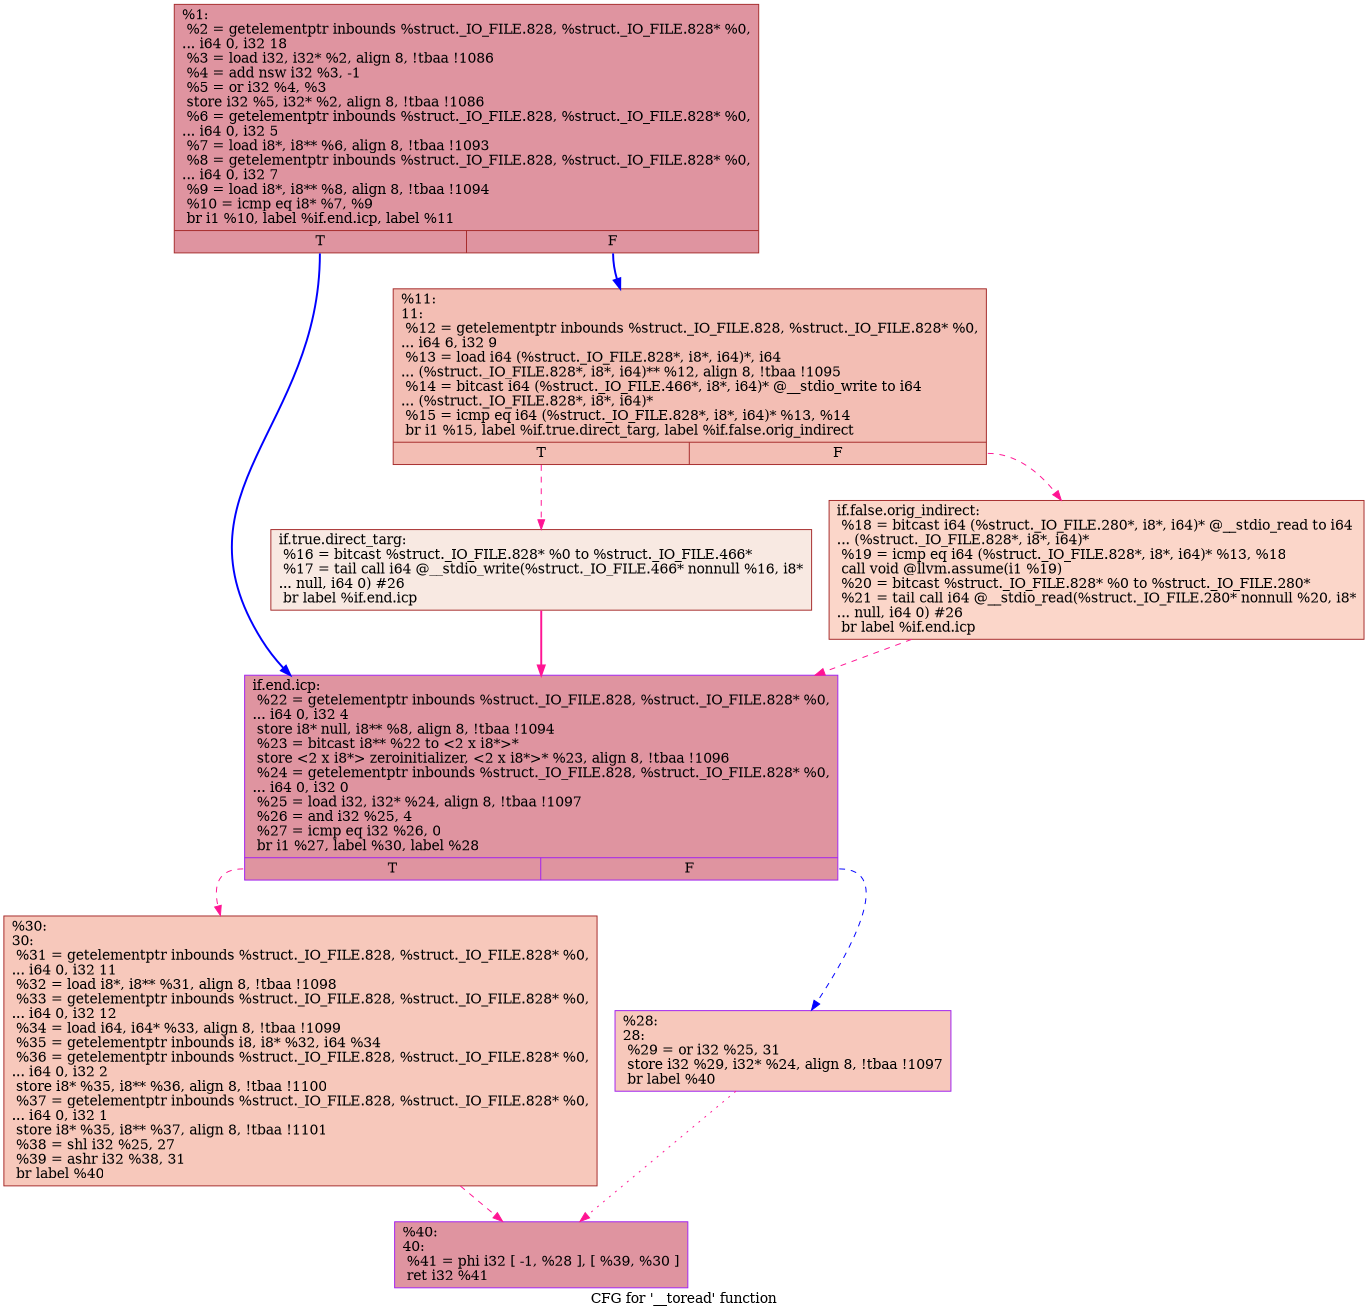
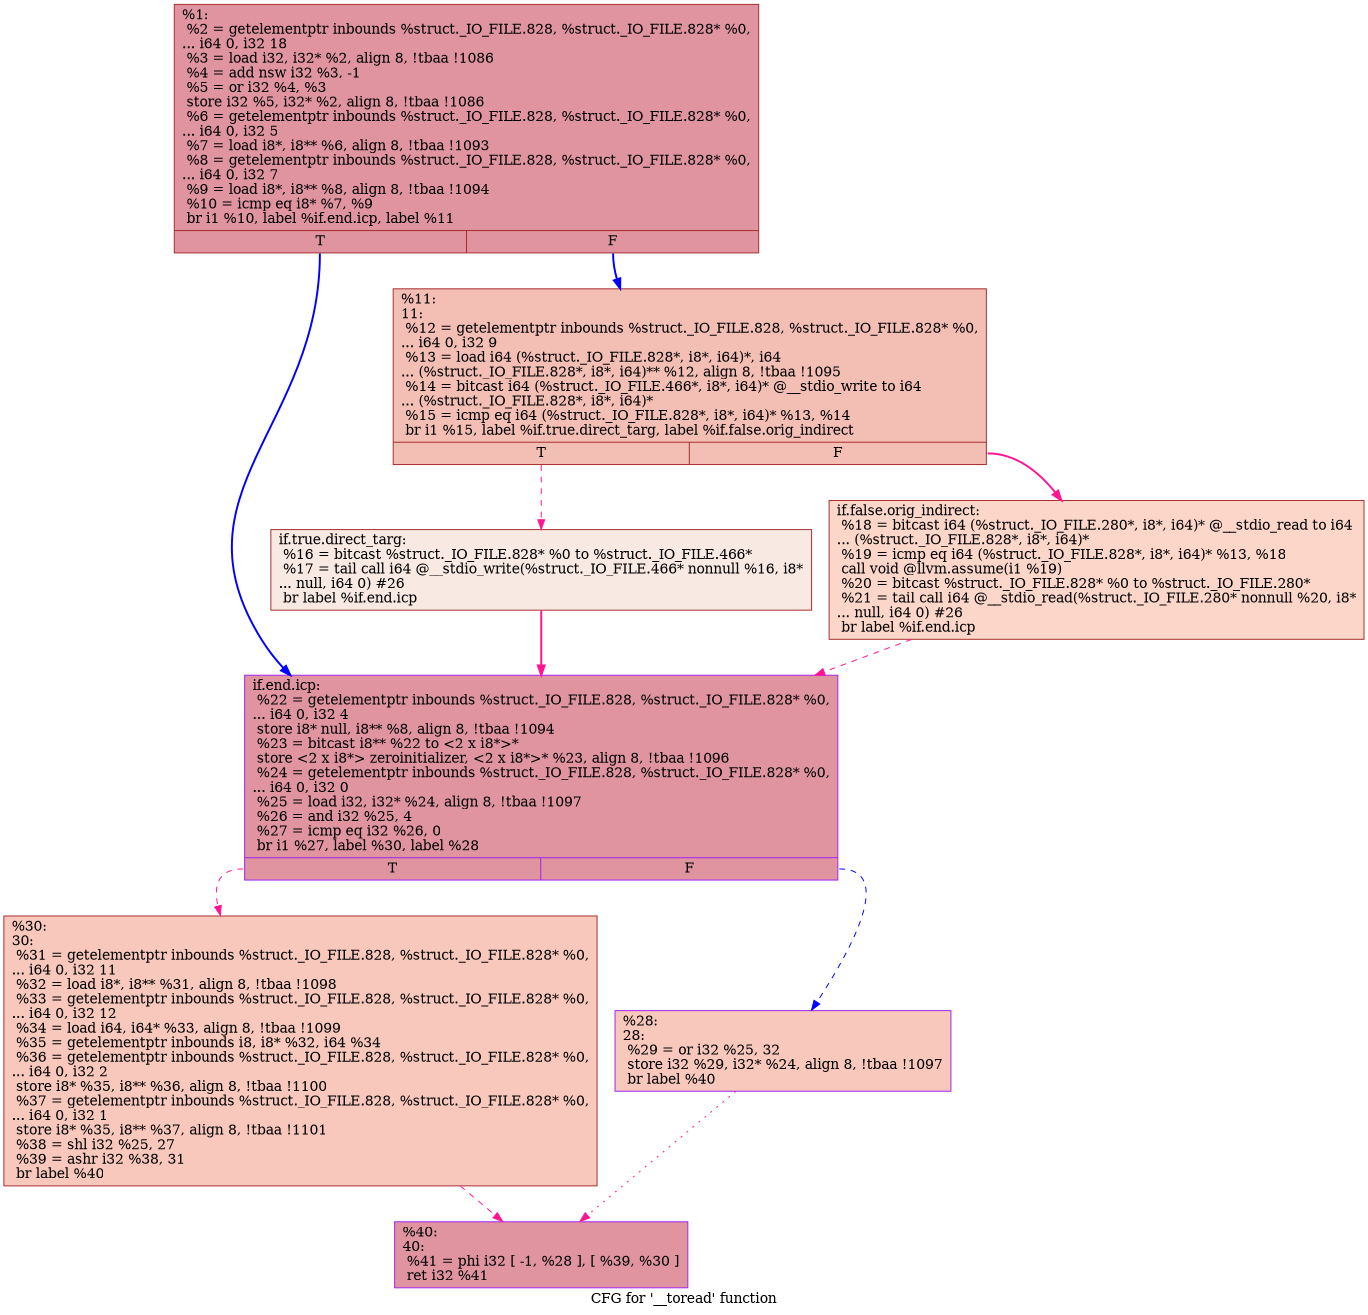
node "%11:": text "... i64 6, i32 9" -> "... i64 0, i32 9"
edge "%11:" -> "if.false.orig_indirect:": style dashed -> bold
node "%28:": text "%29 = or i32 %25, 31" -> "%29 = or i32 %25, 32"
